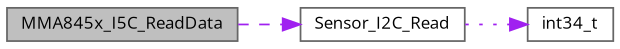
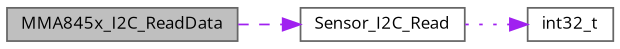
node "MMA845x_I5C_ReadData": label "MMA845x_I5C_ReadData" -> "MMA845x_I2C_ReadData"
node "int34_t": label "int34_t" -> "int32_t"
